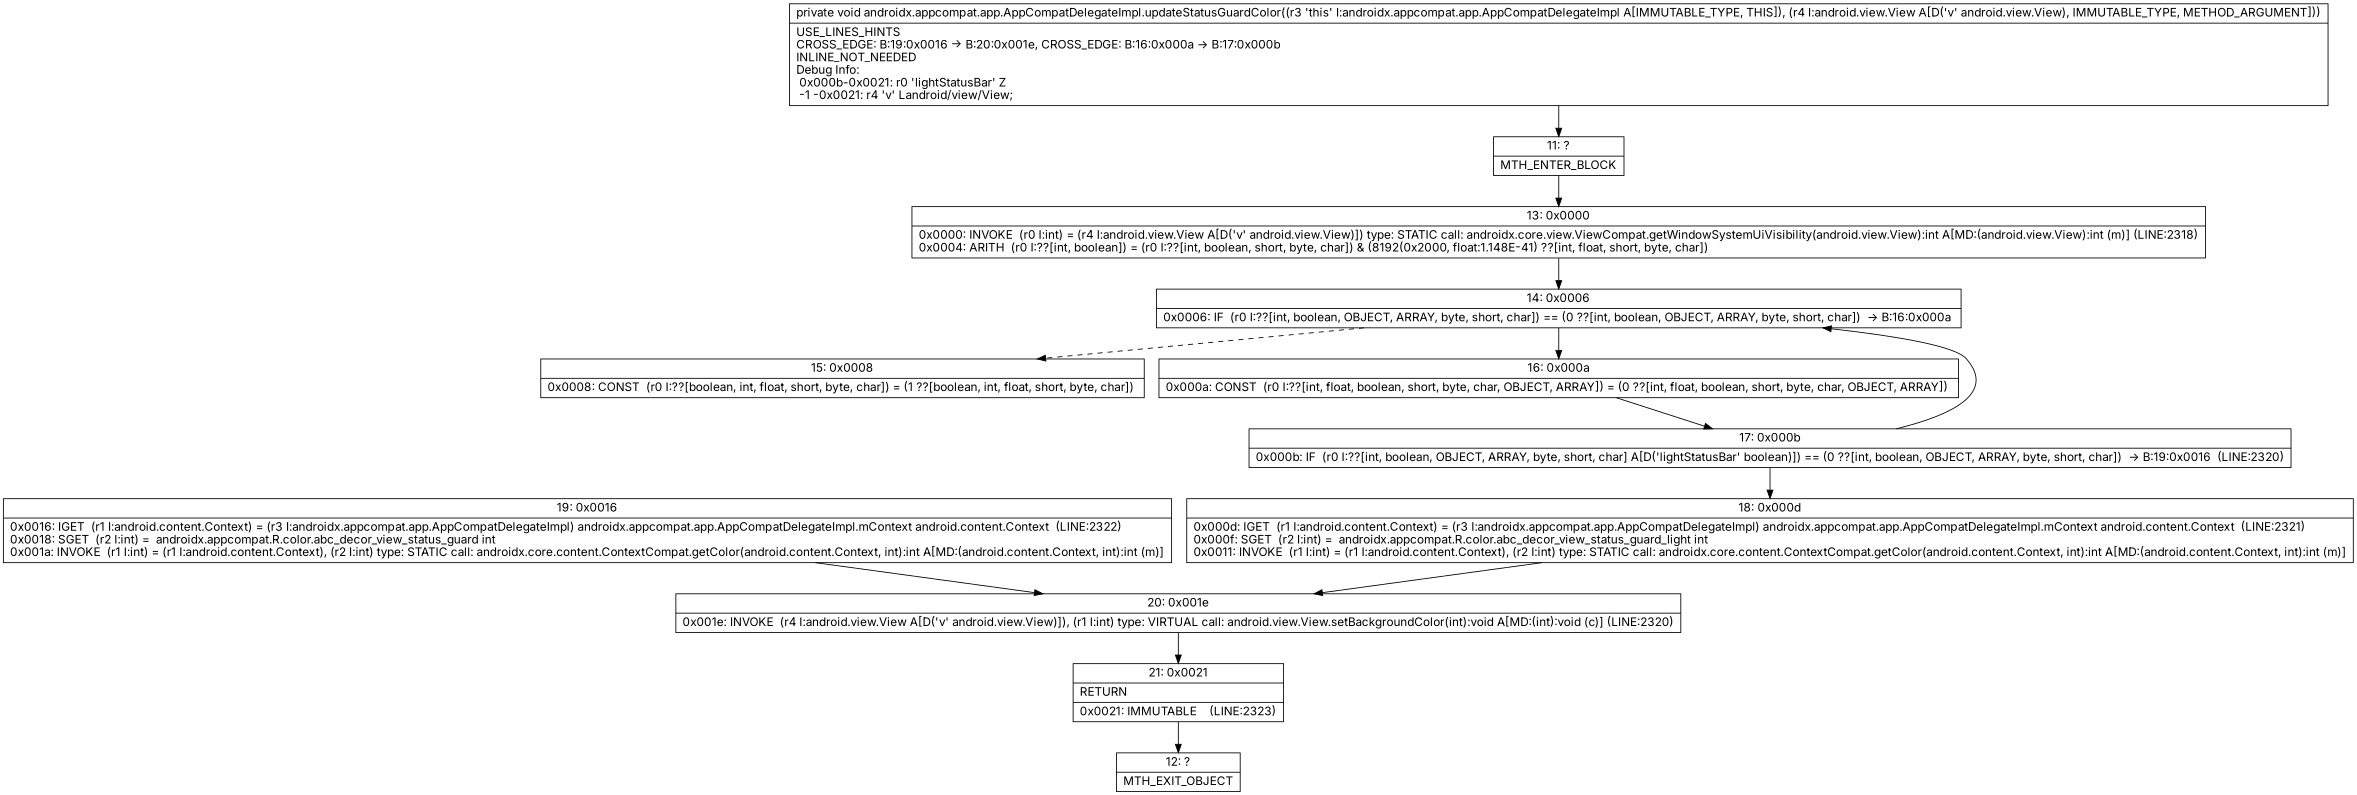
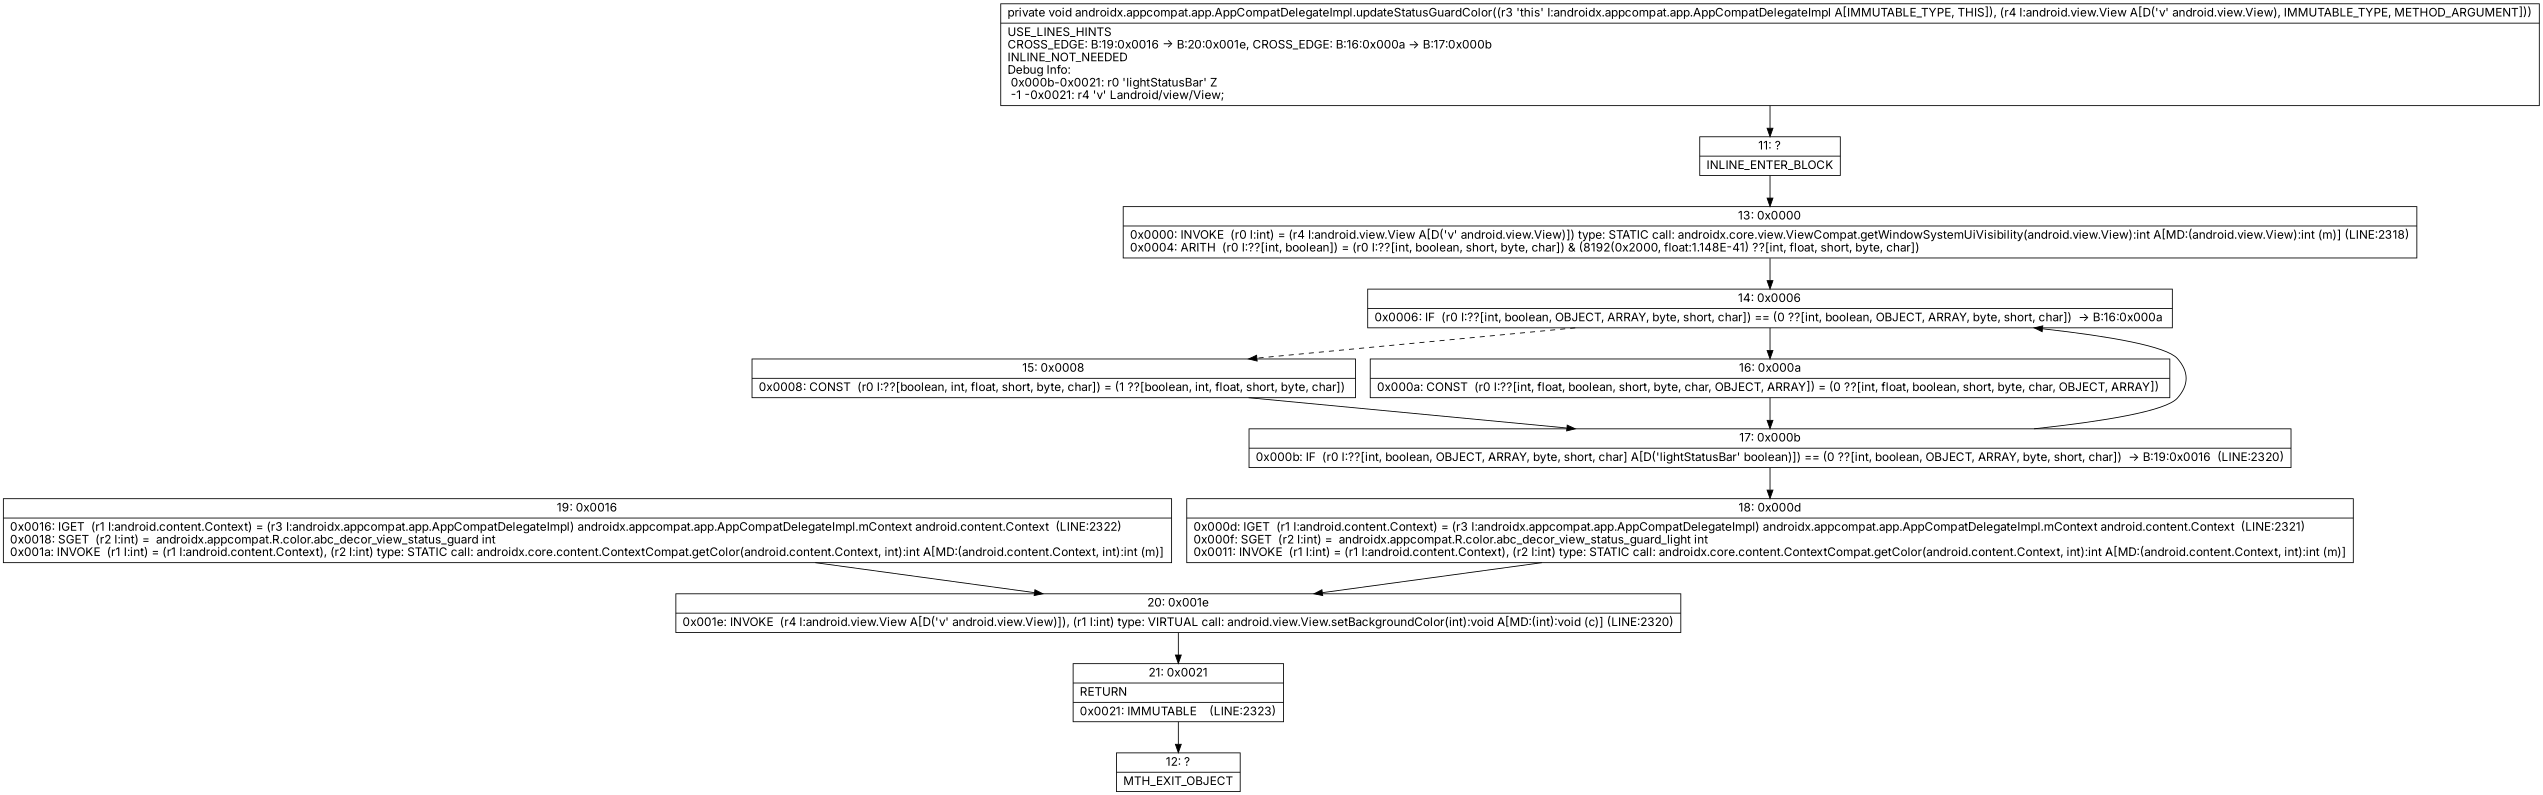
node "11: ?": text "MTH_ENTER_BLOCK" -> "INLINE_ENTER_BLOCK"
edge "15: 0x0008" -> "17: 0x000b": added
